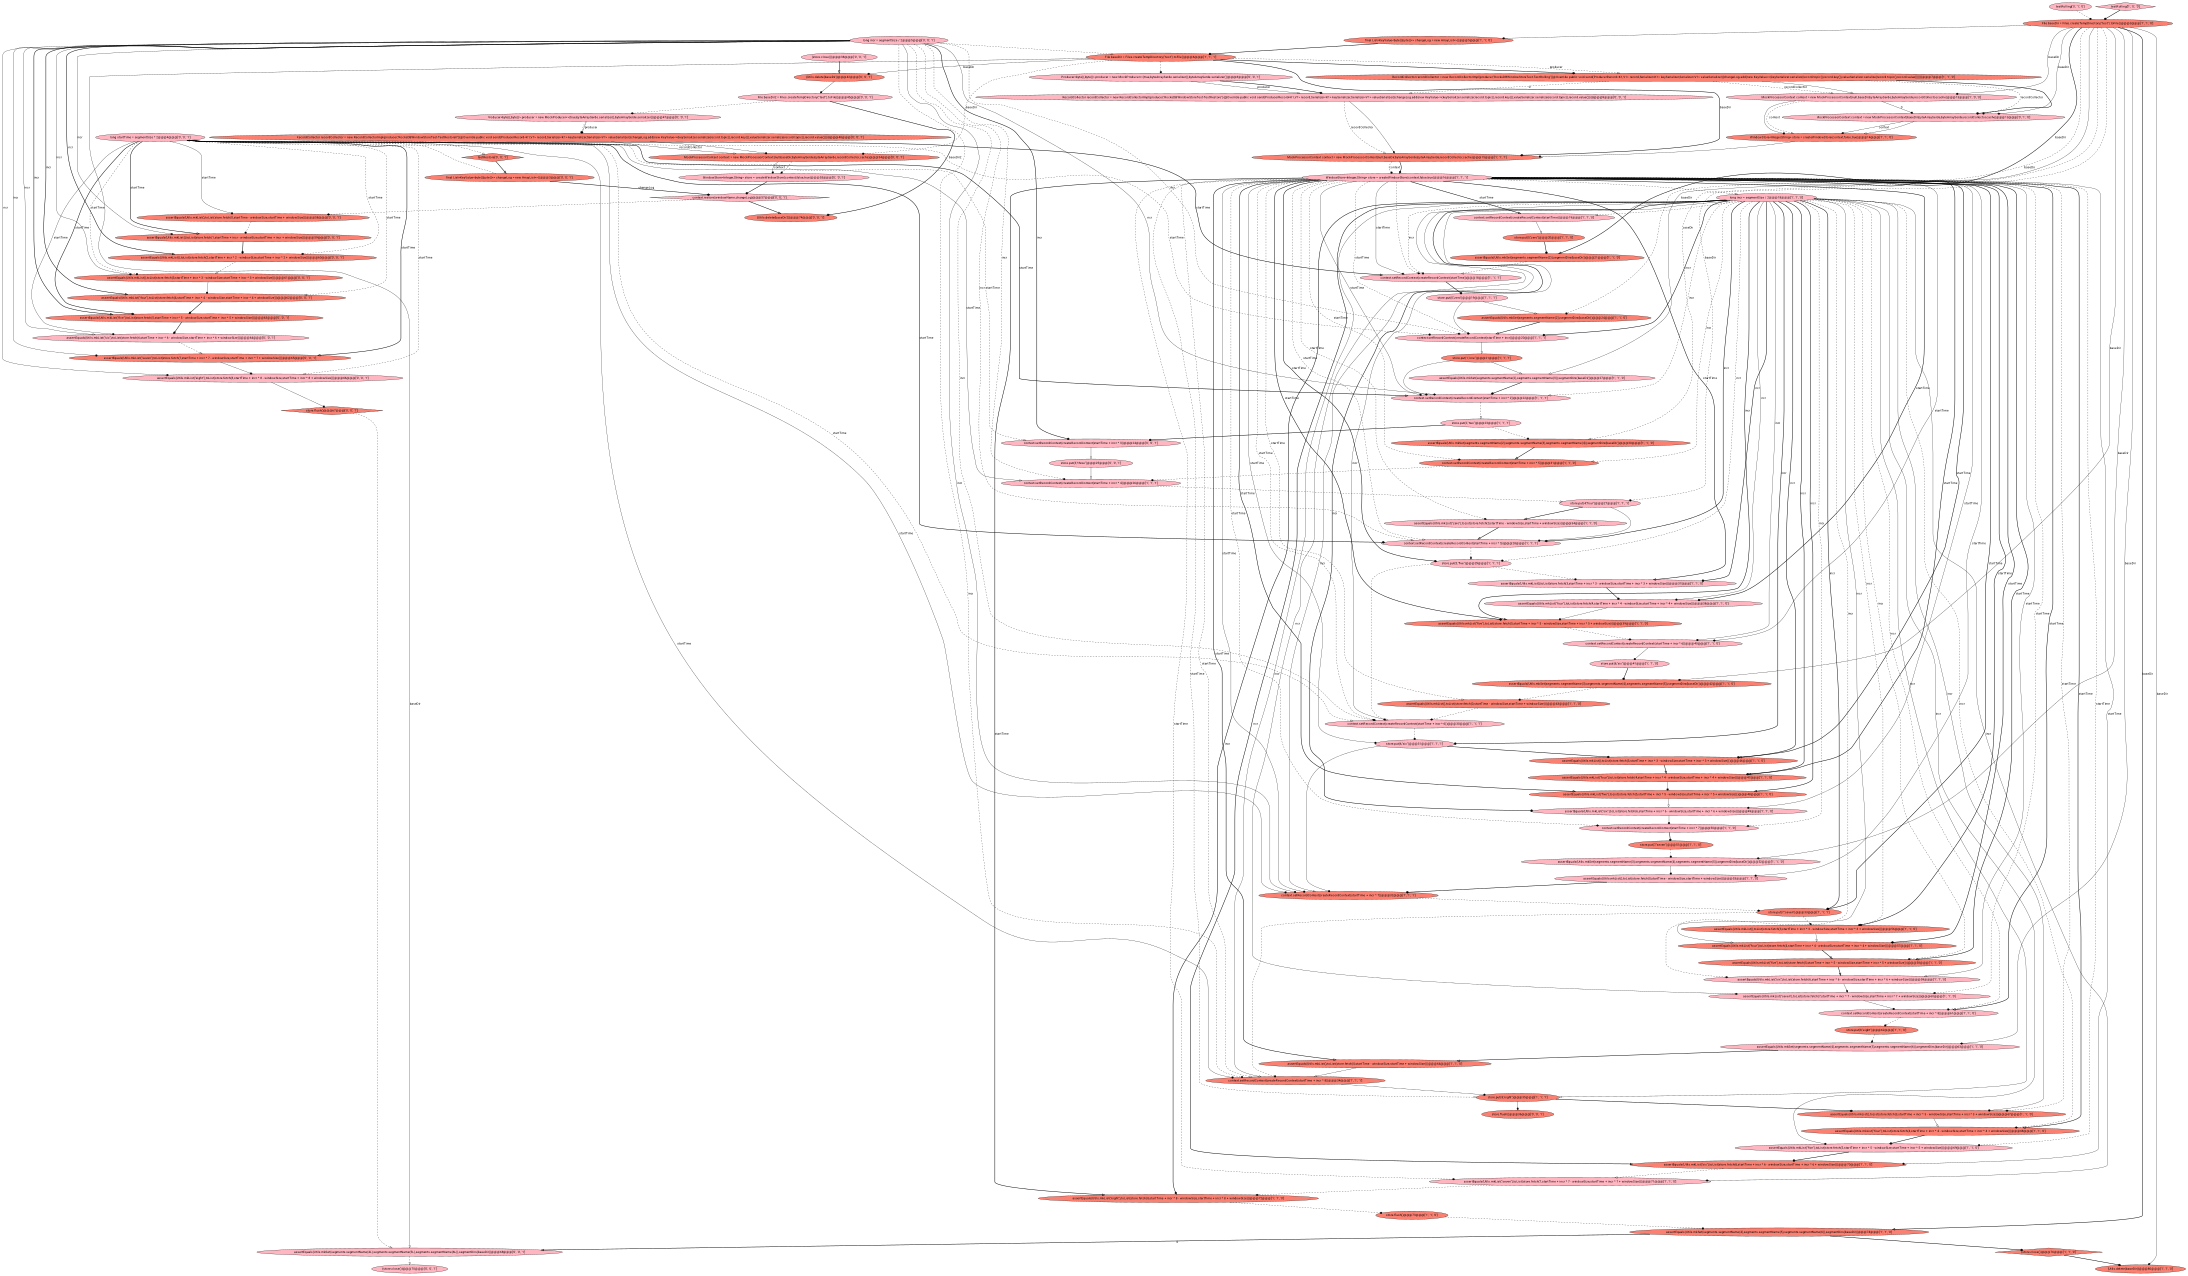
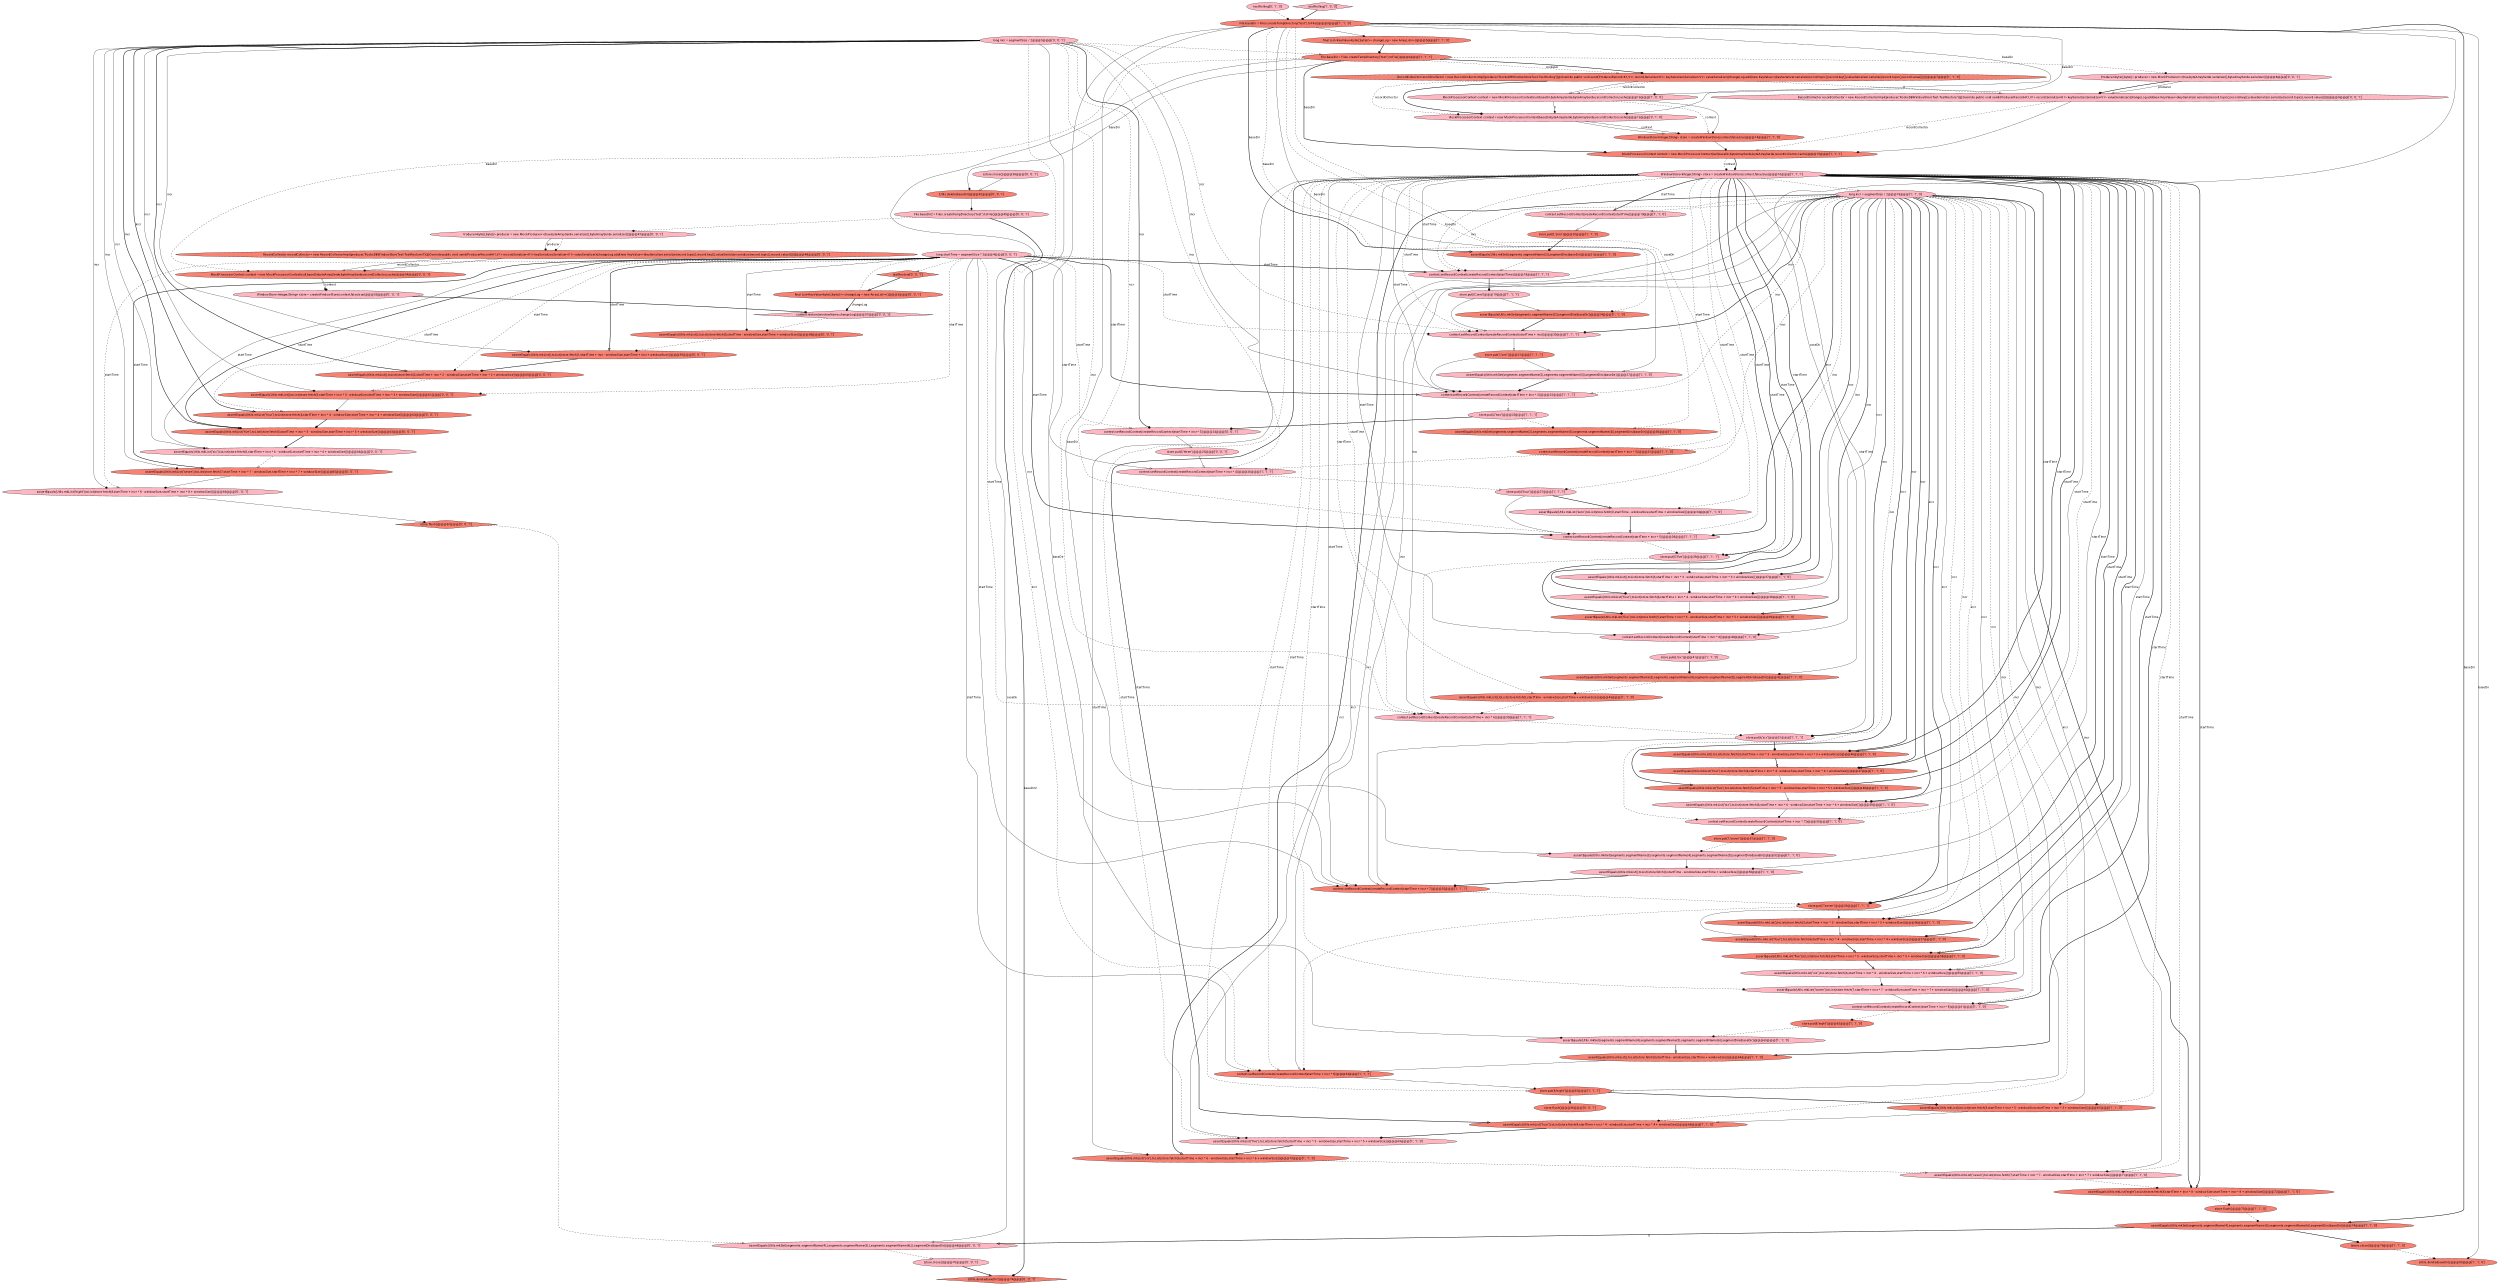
edge "{store.close()}@@@38@@@['0', '0', '1']" -> "{Utils.delete(baseDir)}@@@42@@@['0', '0', '1']": style bold -> solid
edge "context.restore(windowName,changeLog)@@@57@@@['0', '0', '1']" -> "{Utils.delete(baseDir2)}@@@74@@@['0', '0', '1']": now "{store.close()}@@@70@@@['0', '0', '1']" -> "{Utils.delete(baseDir2)}@@@74@@@['0', '0', '1']"
node "{Utils.delete(baseDir2)}@@@74@@@['0', '0', '1']": shape ellipse -> diamond
node "{store.close()}@@@76@@@['1', '1', '0']": shape diamond -> ellipse
edge "{store.close()}@@@76@@@['1', '1', '0']" -> "{Utils.delete(baseDir)}@@@80@@@['1', '1', '0']": style bold -> dashed
